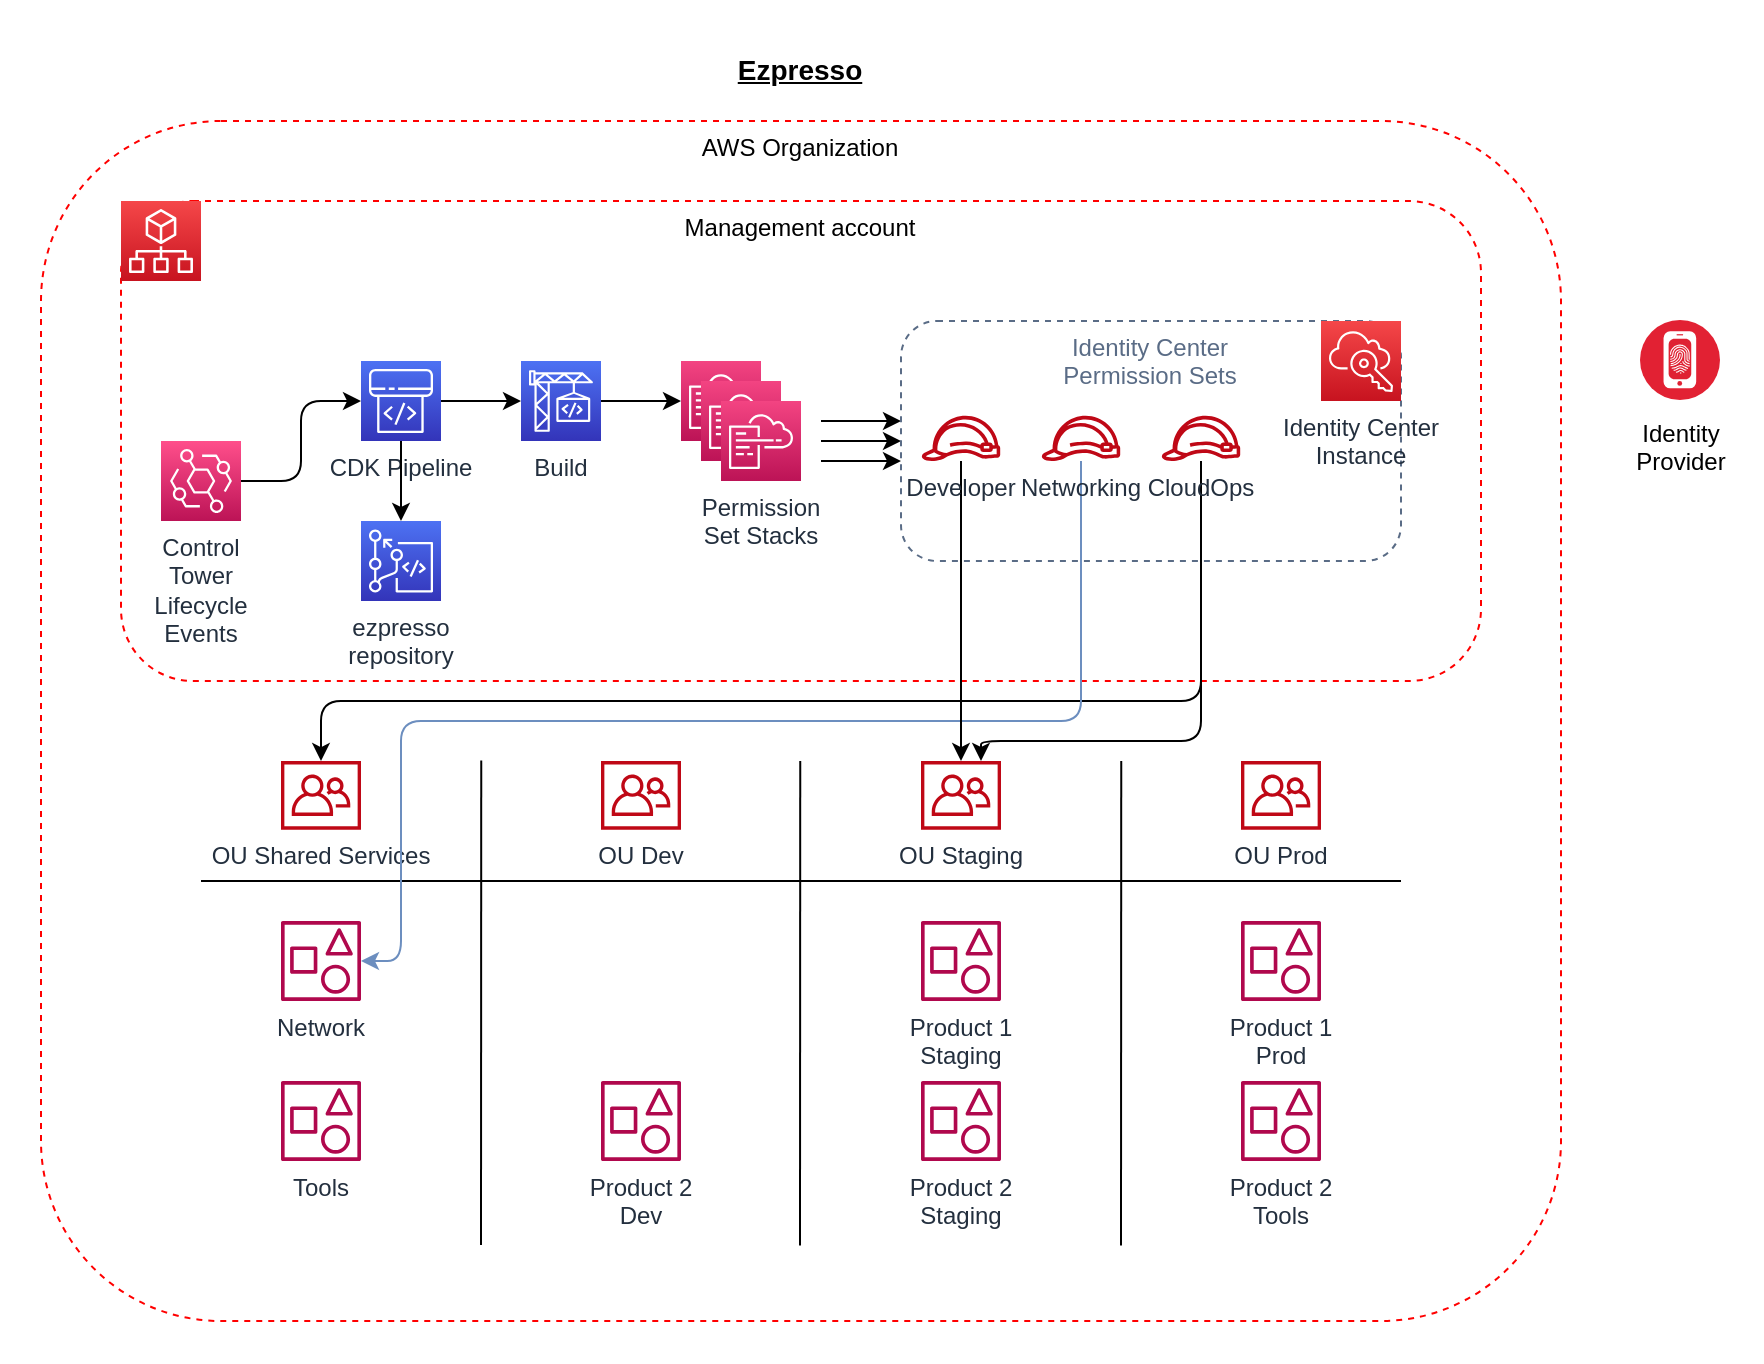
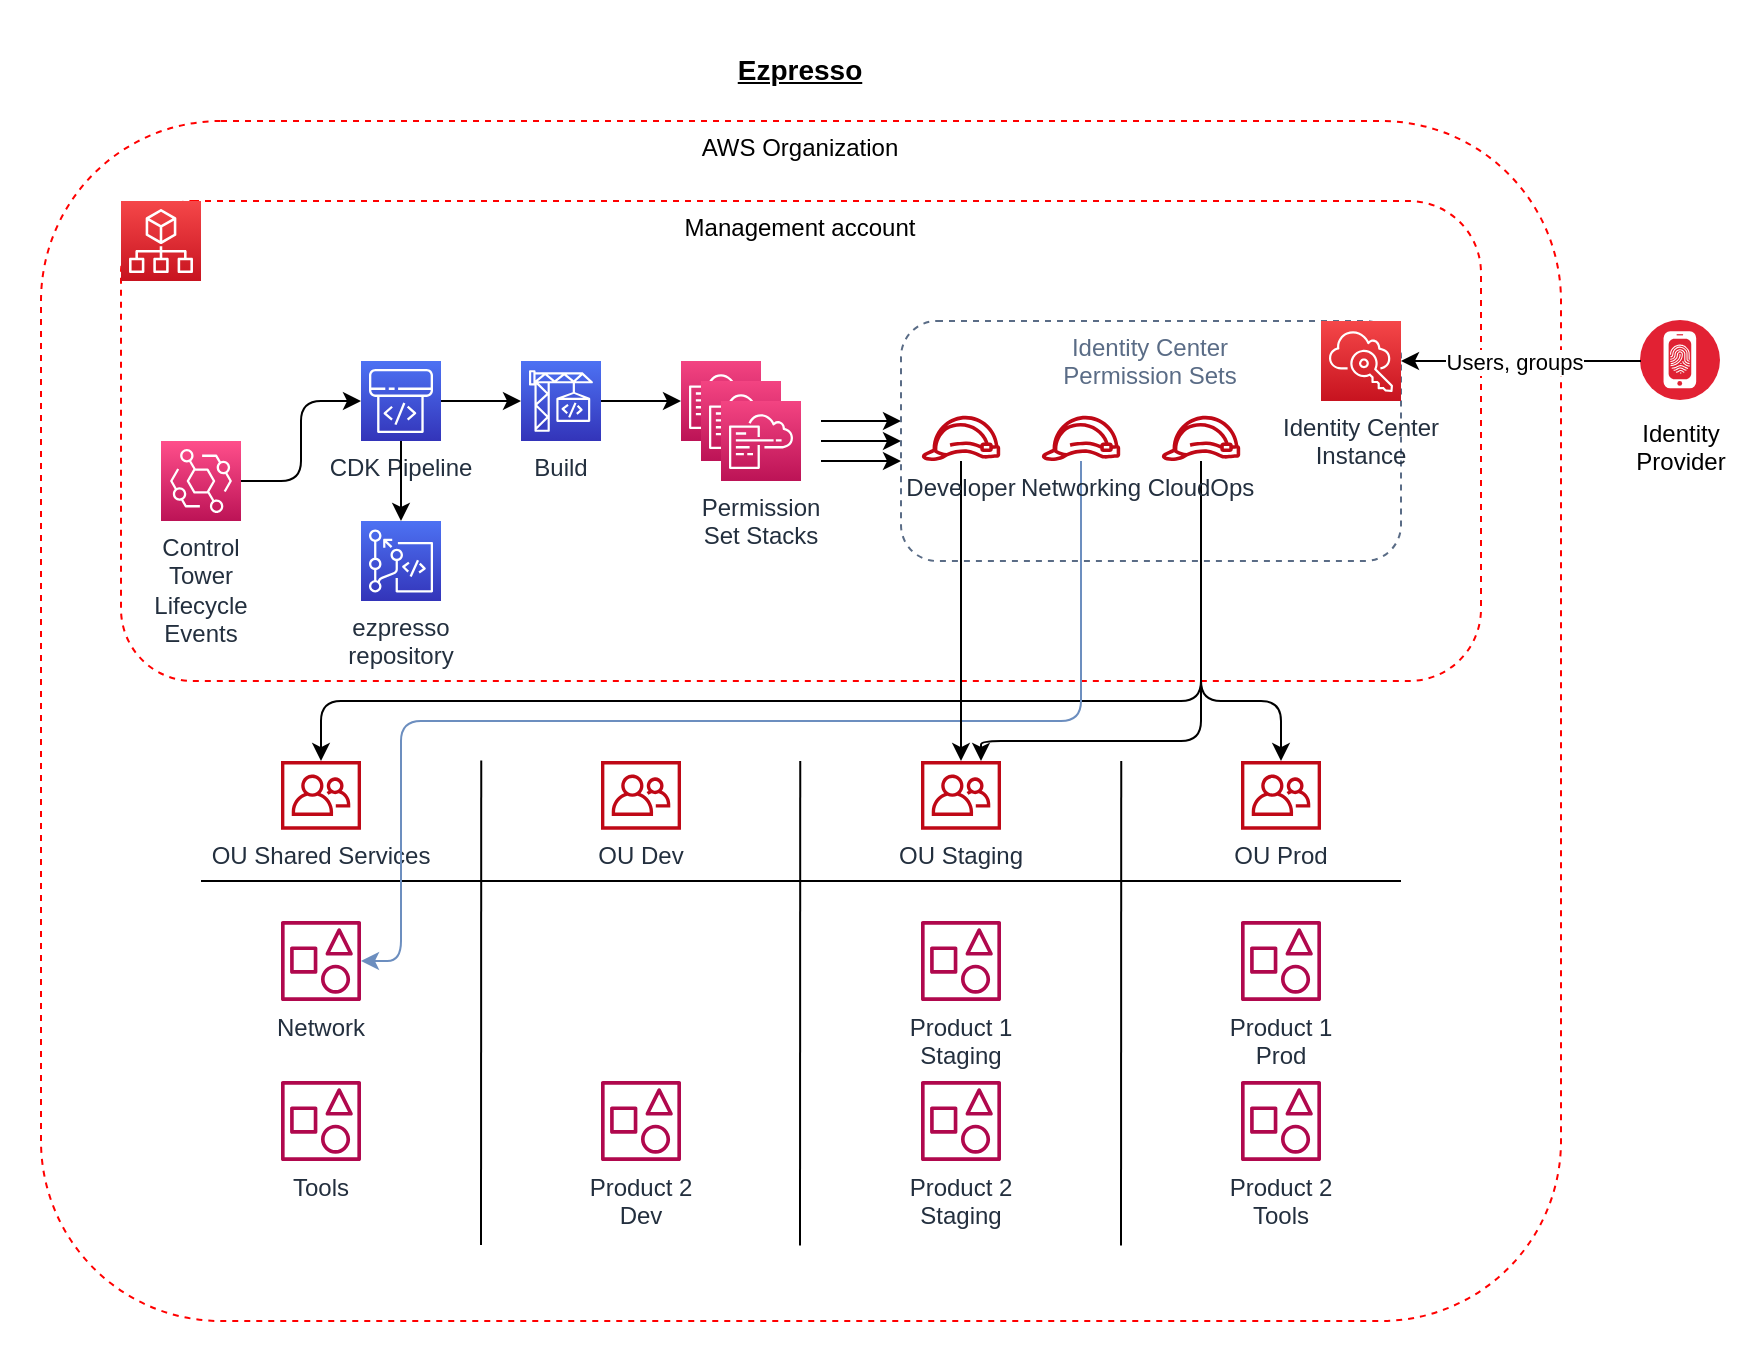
edge "Identity Provider" -> "Identity Center Instance": added, label "Users, groups"
edge "CloudOps" -> "OU Prod": added
